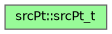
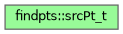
node "srcPt::srcPt_t": label "srcPt::srcPt_t" -> "findpts::srcPt_t"
